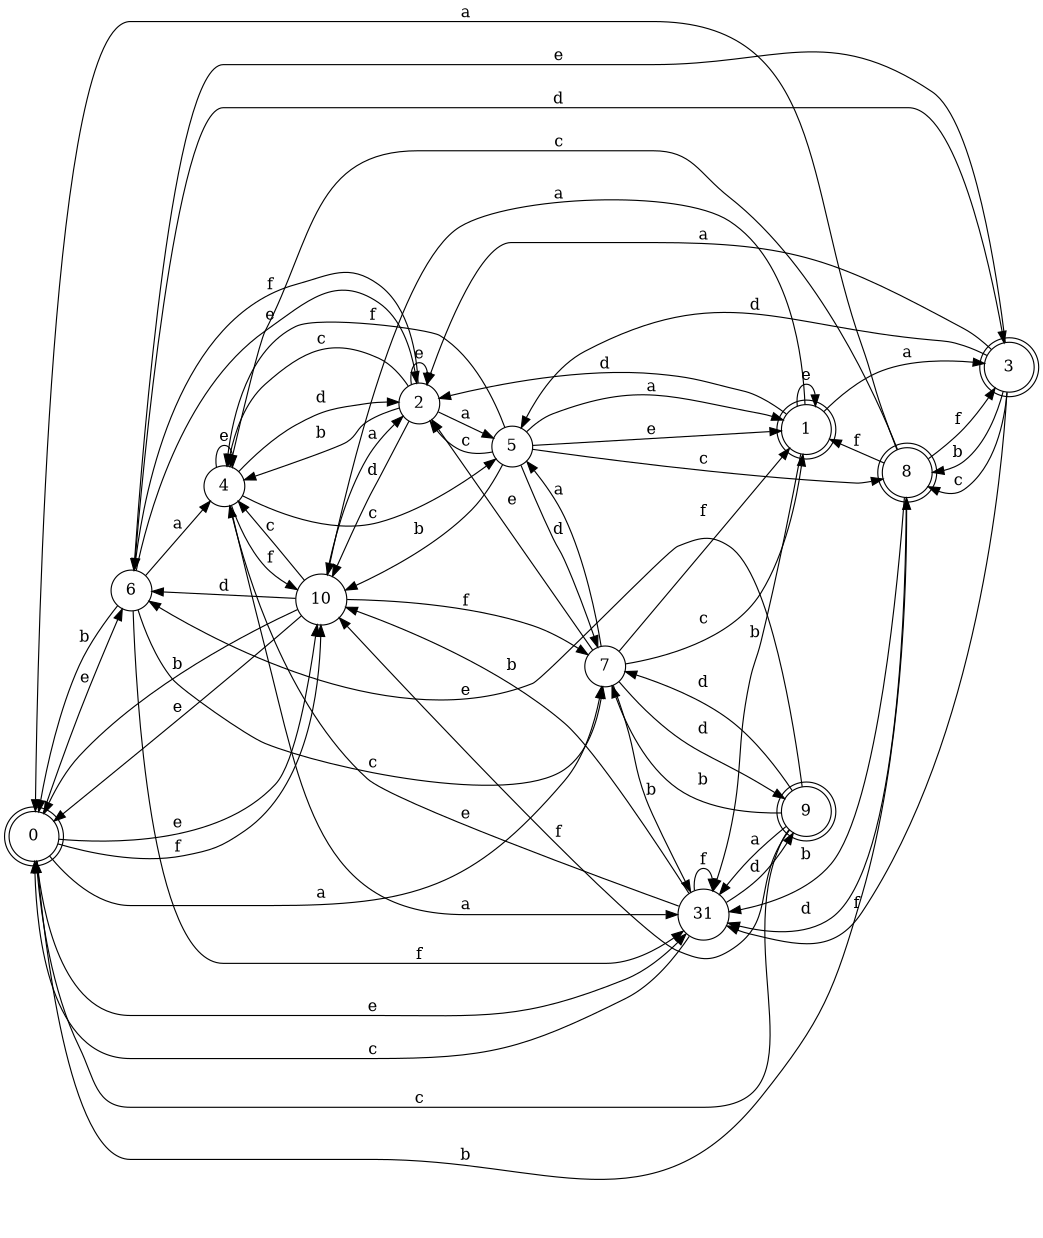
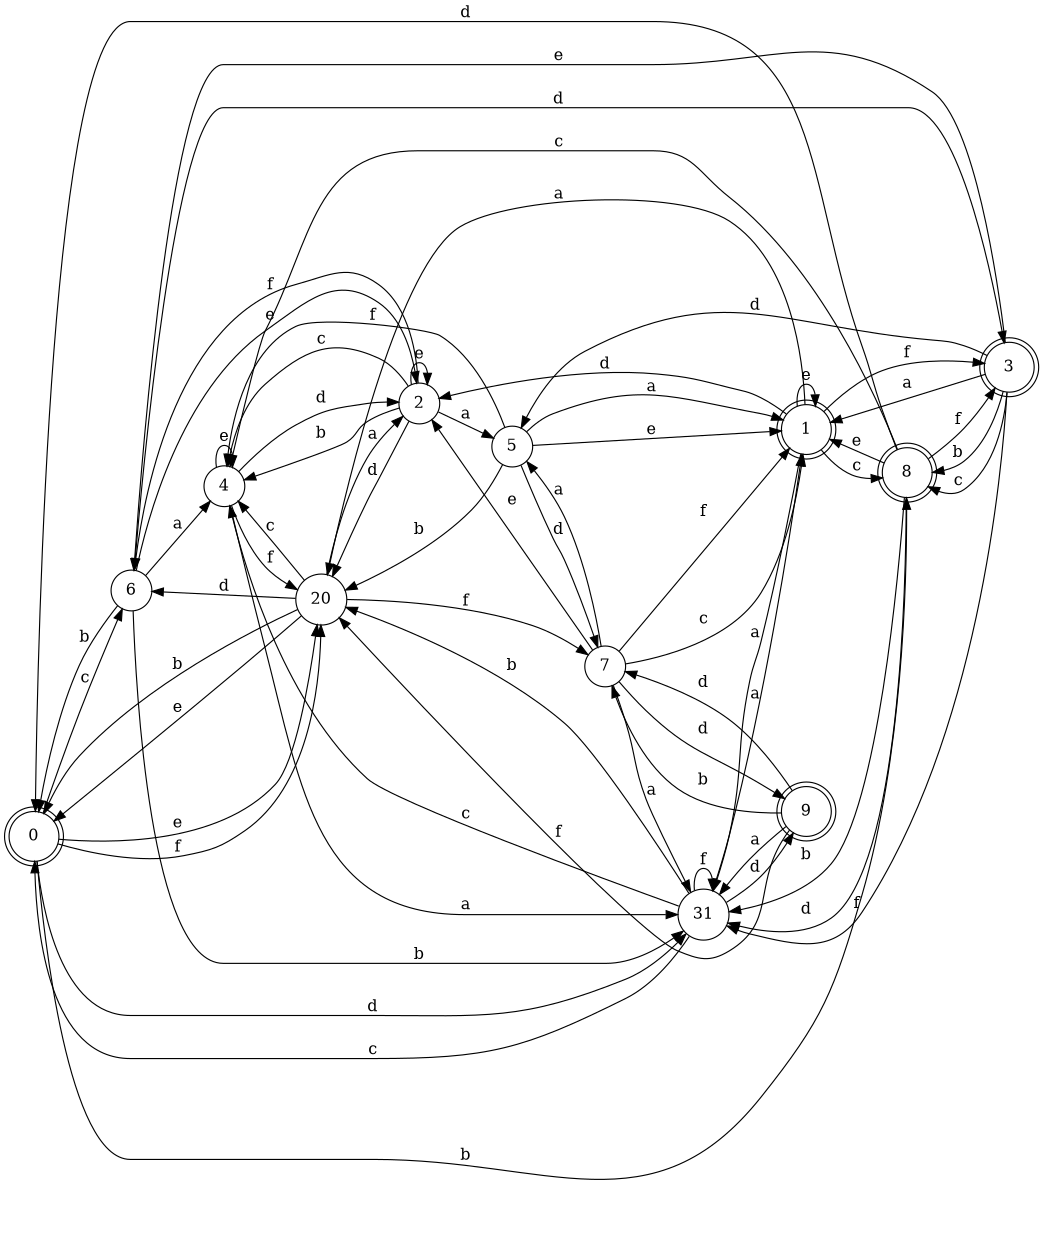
edge "8" -> "0": label "a" -> "d"
edge "3" -> "2": now "3" -> "1"
edge "1" -> "3": label "a" -> "f"
edge "8" -> "1": label "f" -> "e"
edge "5" -> "2": removed, label "c"
edge "5" -> "8": now "1" -> "8"
edge "4" -> "5": removed, label "c"
node "10": label "10" -> "20"
edge "1" -> "31": label "b" -> "a"
edge "9" -> "6": removed, label "e"
edge "0" -> "6": label "e" -> "c"
edge "31" -> "1": added, label "a"
edge "6" -> "7": removed, label "c"
edge "7" -> "31": label "b" -> "a"
edge "31" -> "4": label "e" -> "c"
edge "0" -> "7": removed, label "a"
edge "6" -> "31": label "f" -> "b"
edge "0" -> "31": label "e" -> "d"
edge "9" -> "0": removed, label "c"
